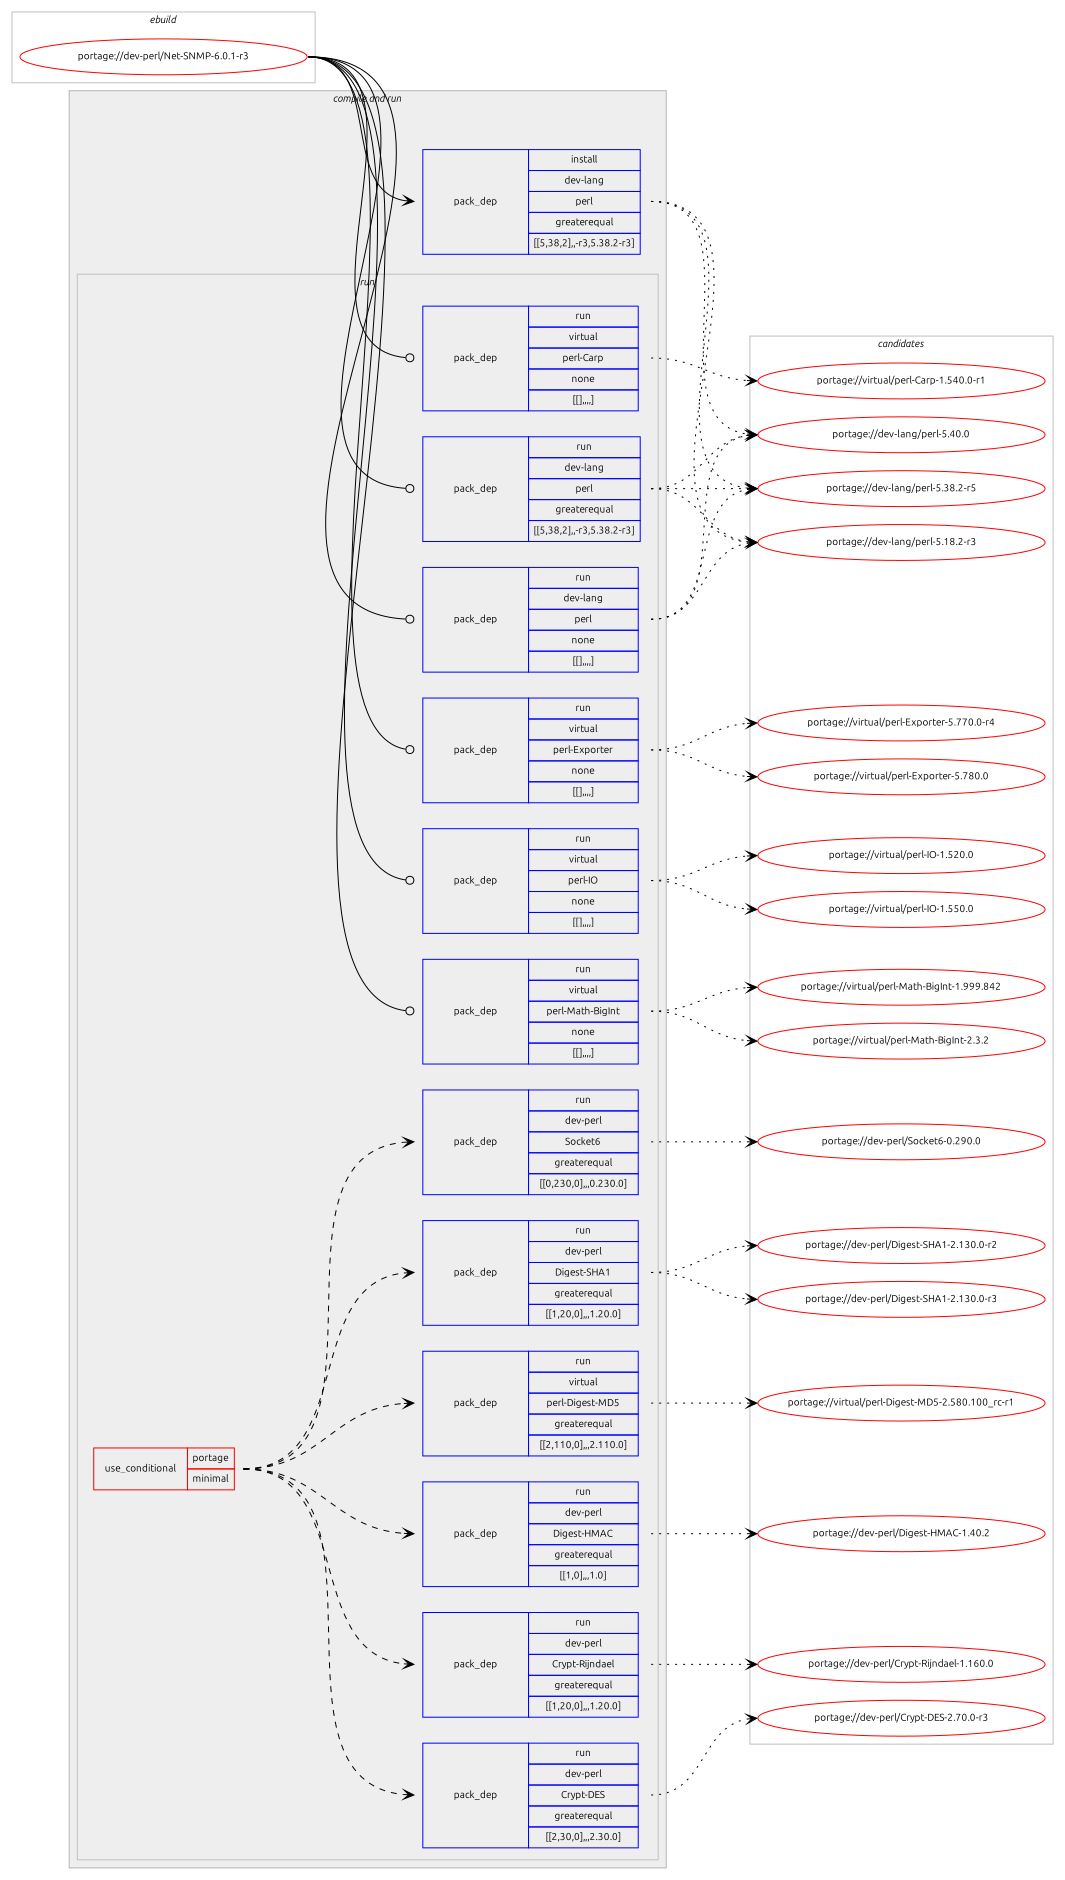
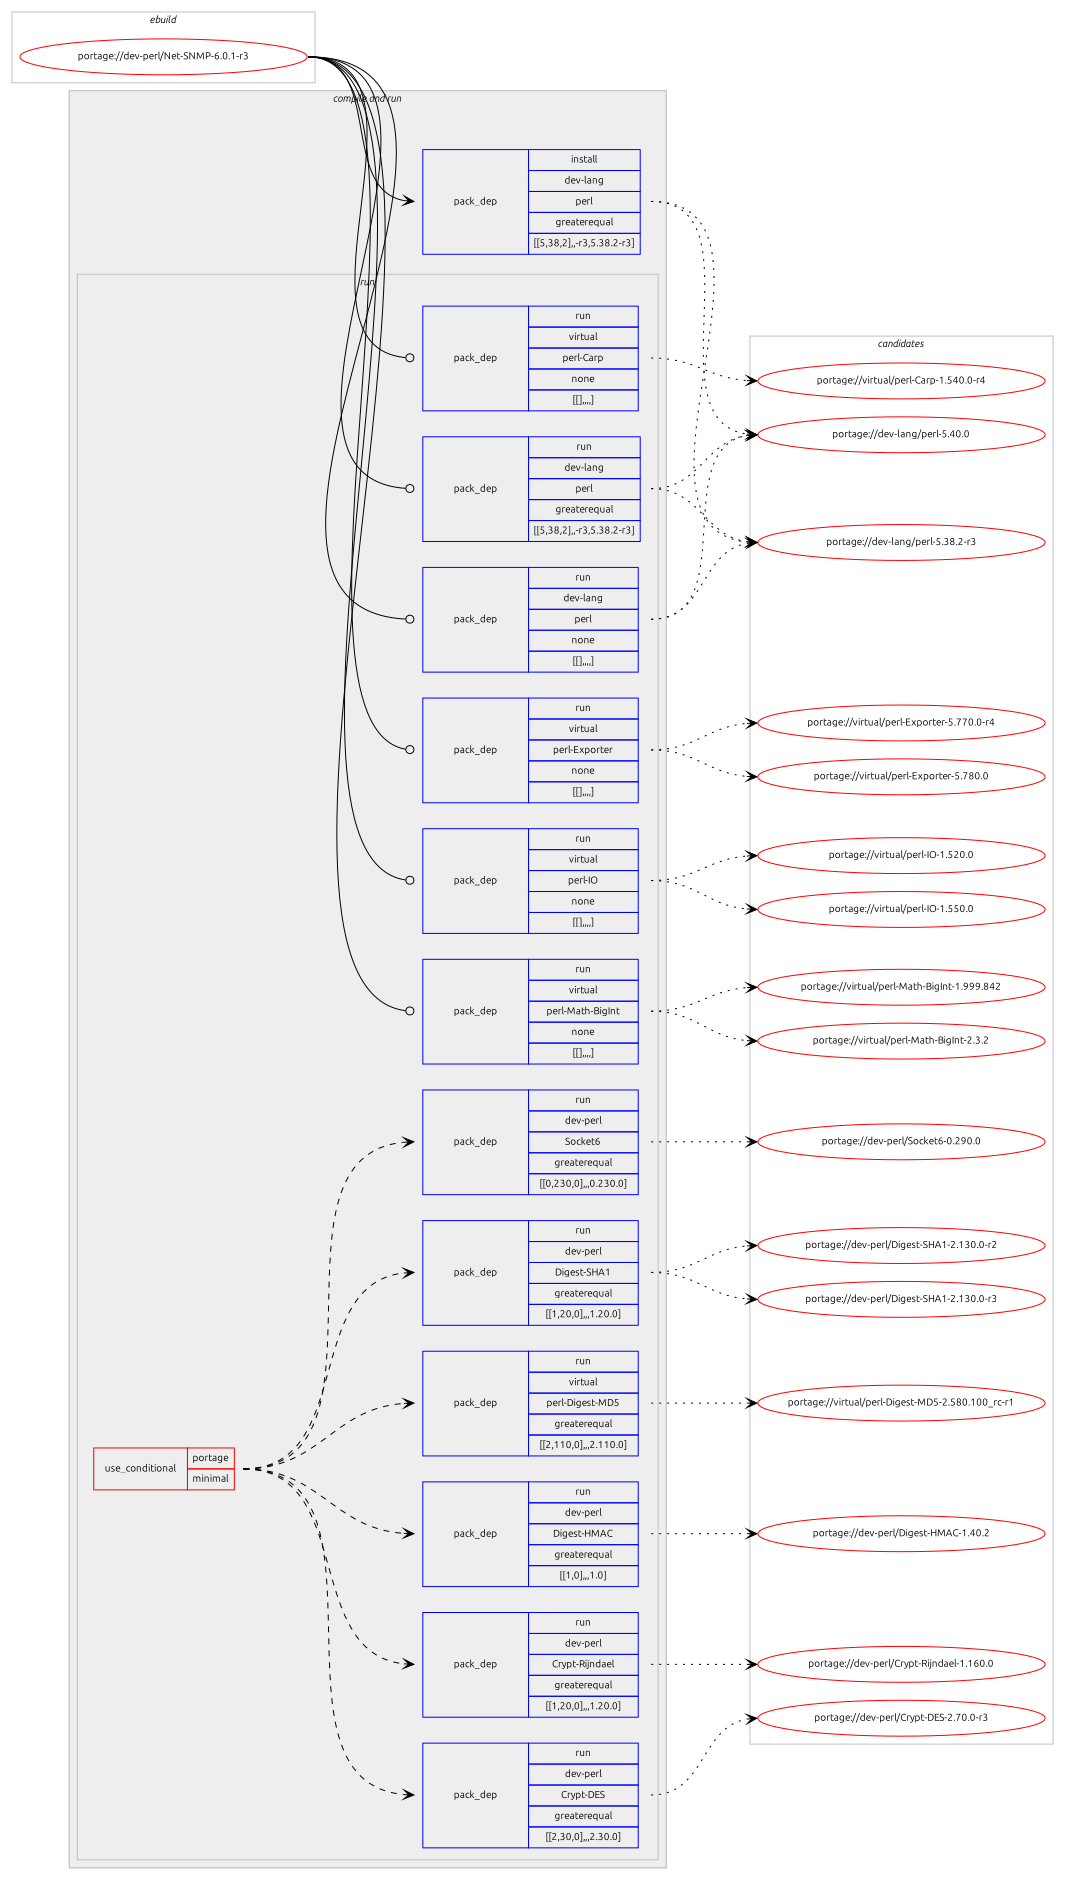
node "portage://virtual/perl-Carp-1.540.0-r1": label "portage://virtual/perl-Carp-1.540.0-r1" -> "portage://virtual/perl-Carp-1.540.0-r4"
node "portage://dev-lang/perl-5.38.2-r5": removed
node "portage://dev-lang/perl-5.18.2-r3": label "portage://dev-lang/perl-5.18.2-r3" -> "portage://dev-lang/perl-5.38.2-r3"
